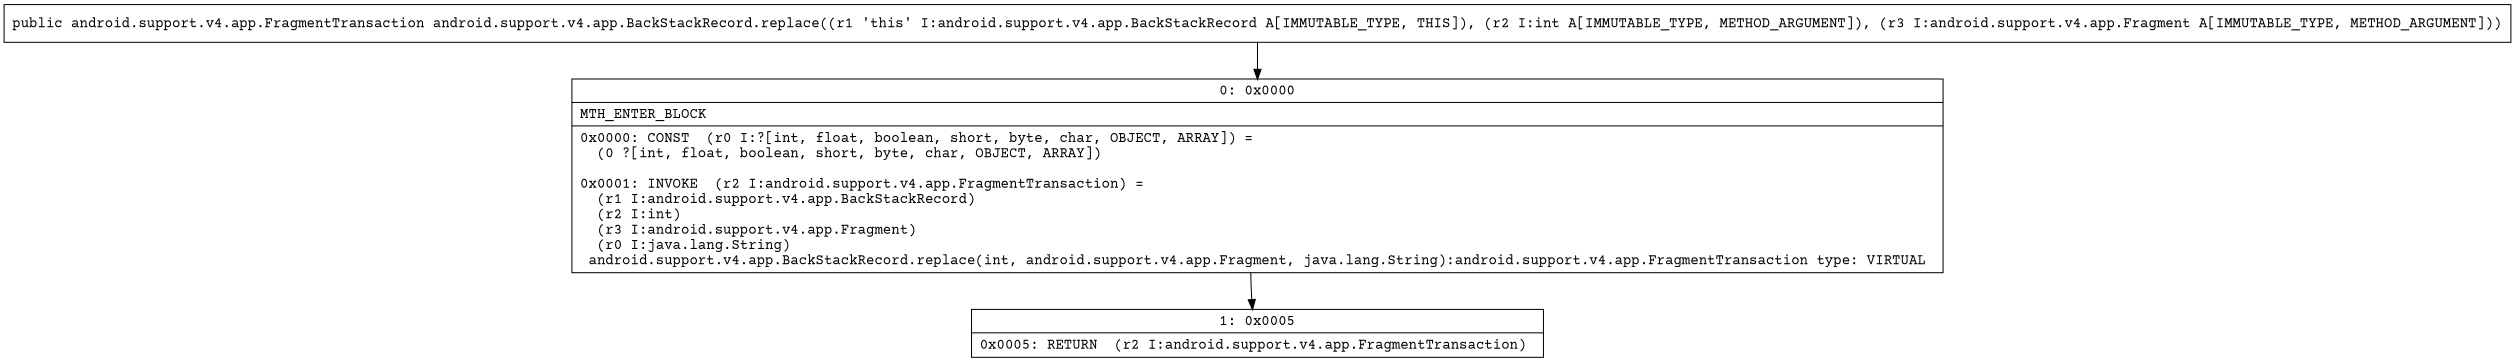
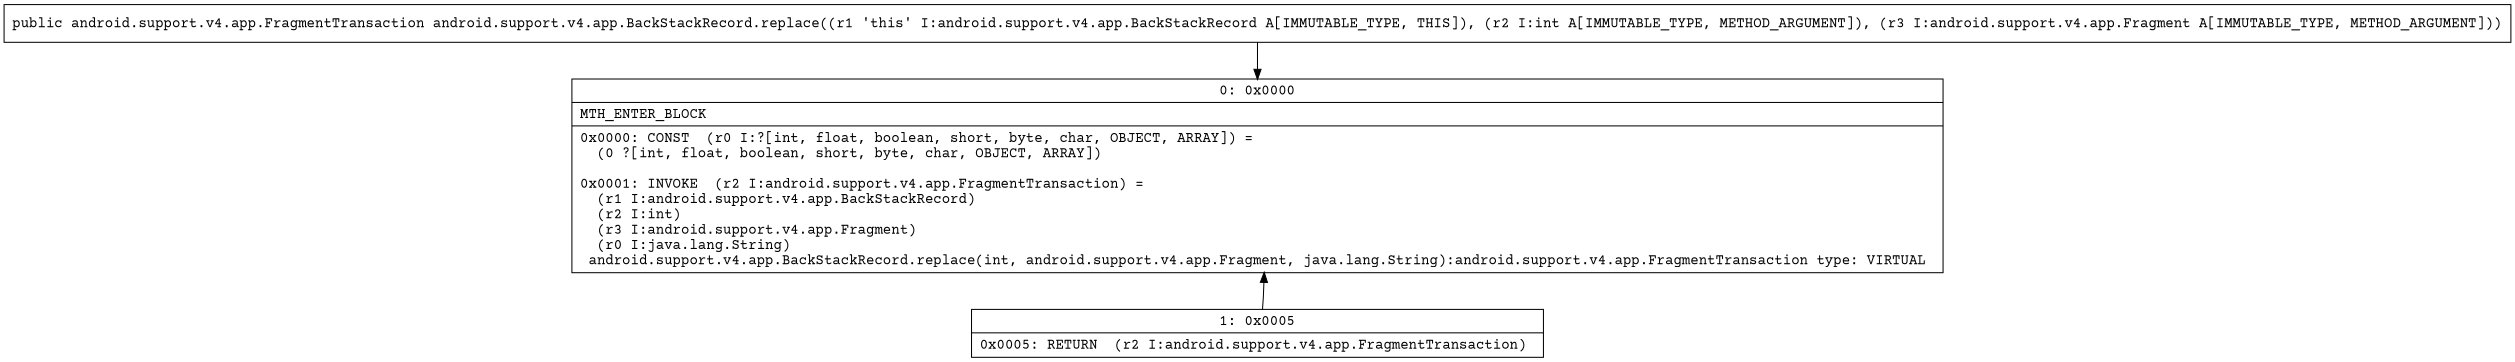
edge "0: 0x0000" -> "1: 0x0005": reversed
